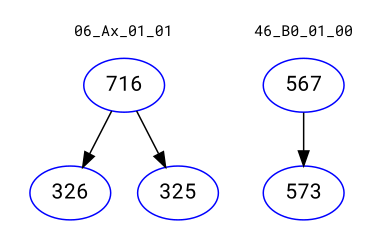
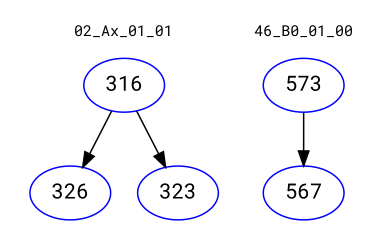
cluster "06_Ax_01_01": label "06_Ax_01_01" -> "02_Ax_01_01"
node "716": label "716" -> "316"
edge "567" -> "573": reversed
node "325": label "325" -> "323"
